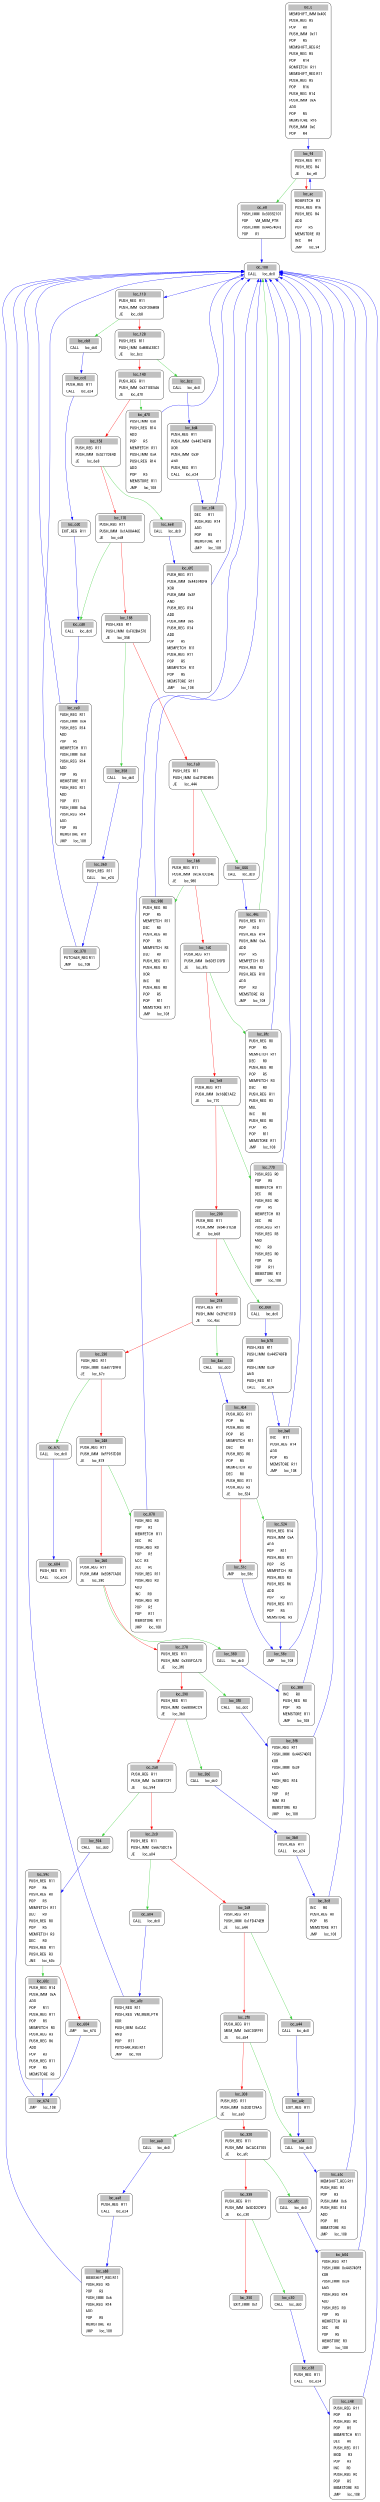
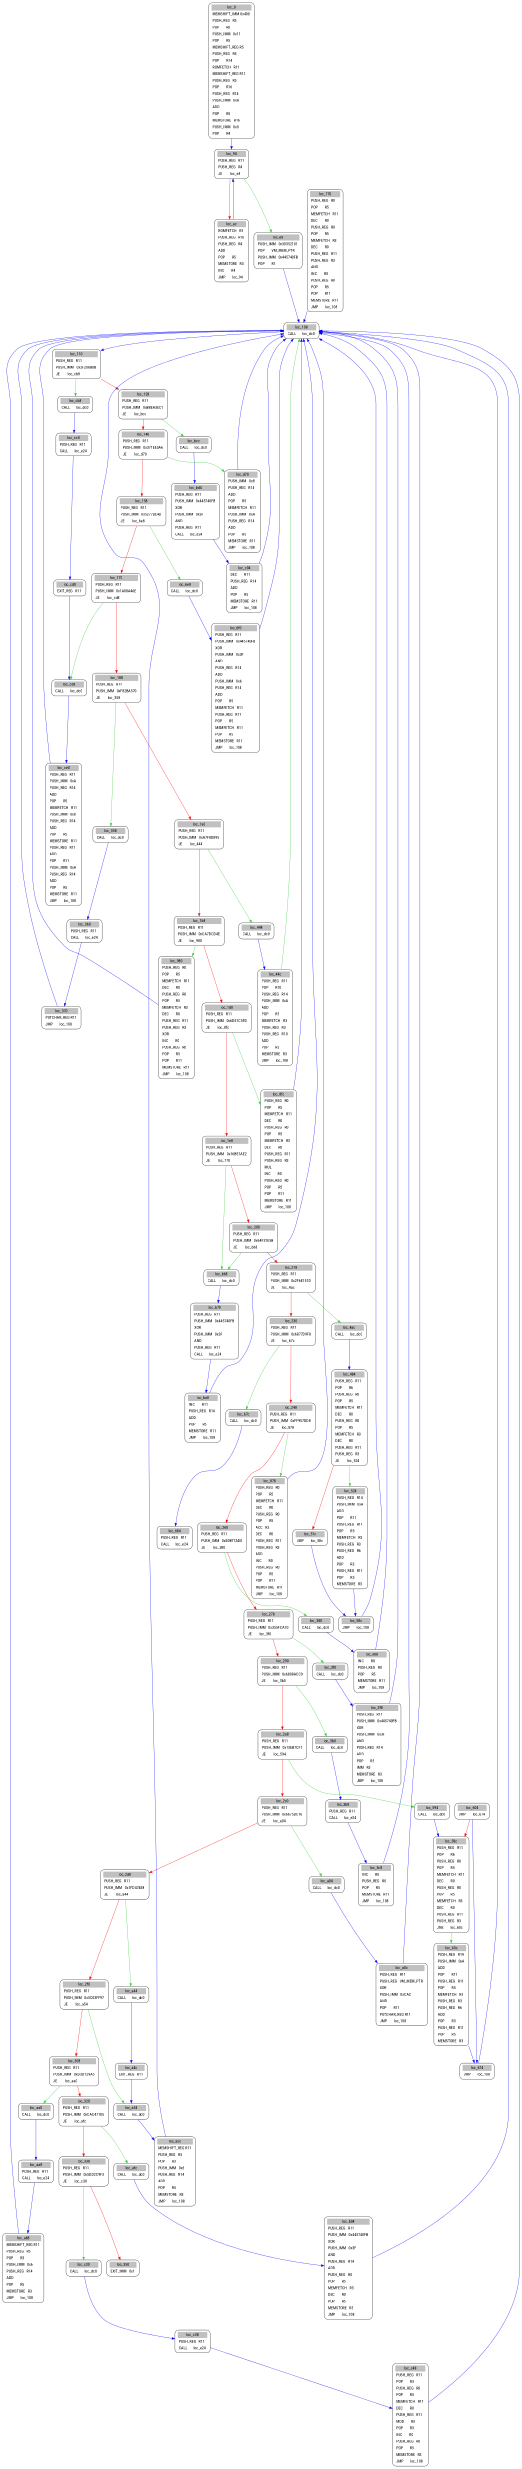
edge "loc_1e8" -> "loc_770": now "loc_1e8" -> "loc_b68"
edge "loc_59c" -> "loc_604": reversed
node "loc_2f0": text "MEM_IMM   0x5C03FF97" -> "PUSH_IMM   0x5C03FF97"
